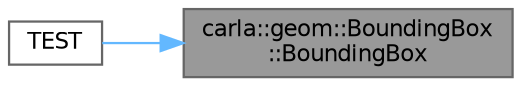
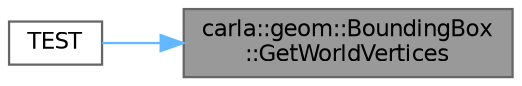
node "carla::geom::BoundingBox ::BoundingBox": label "carla::geom::BoundingBox ::BoundingBox" -> "carla::geom::BoundingBox ::GetWorldVertices"
